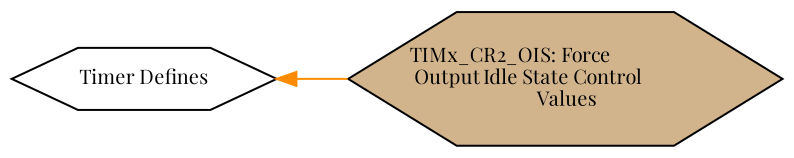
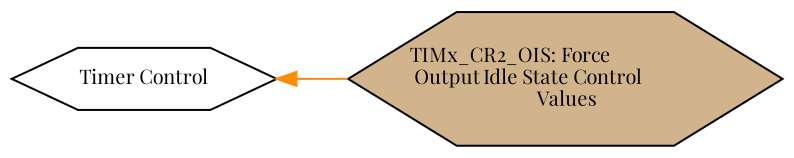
node "Timer Defines": label "Timer Defines" -> "Timer Control"
